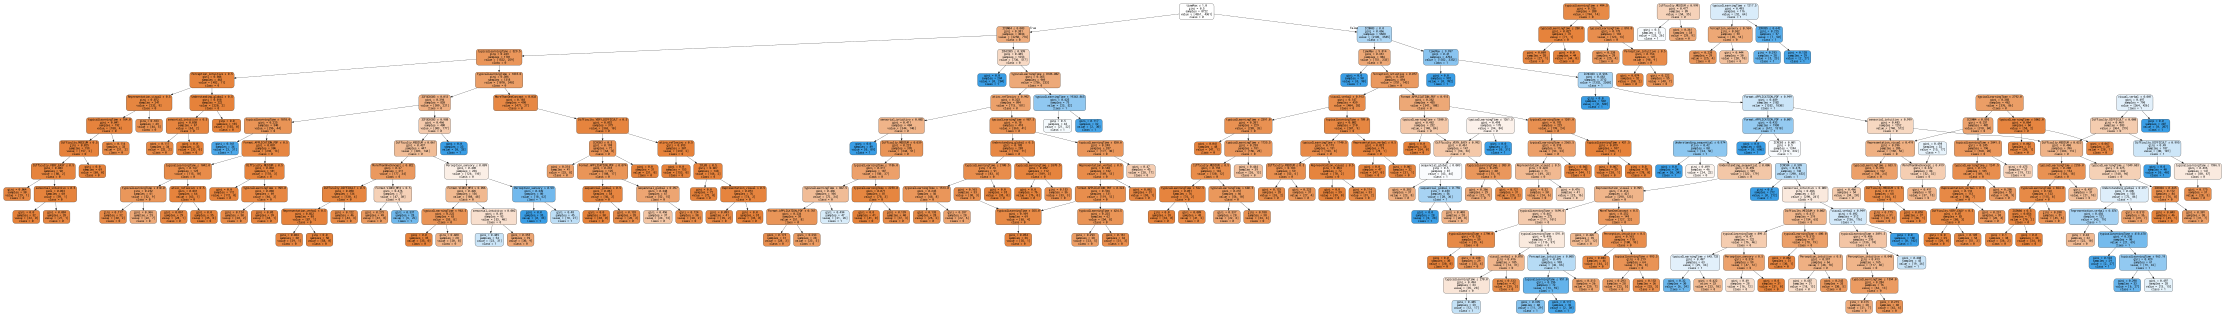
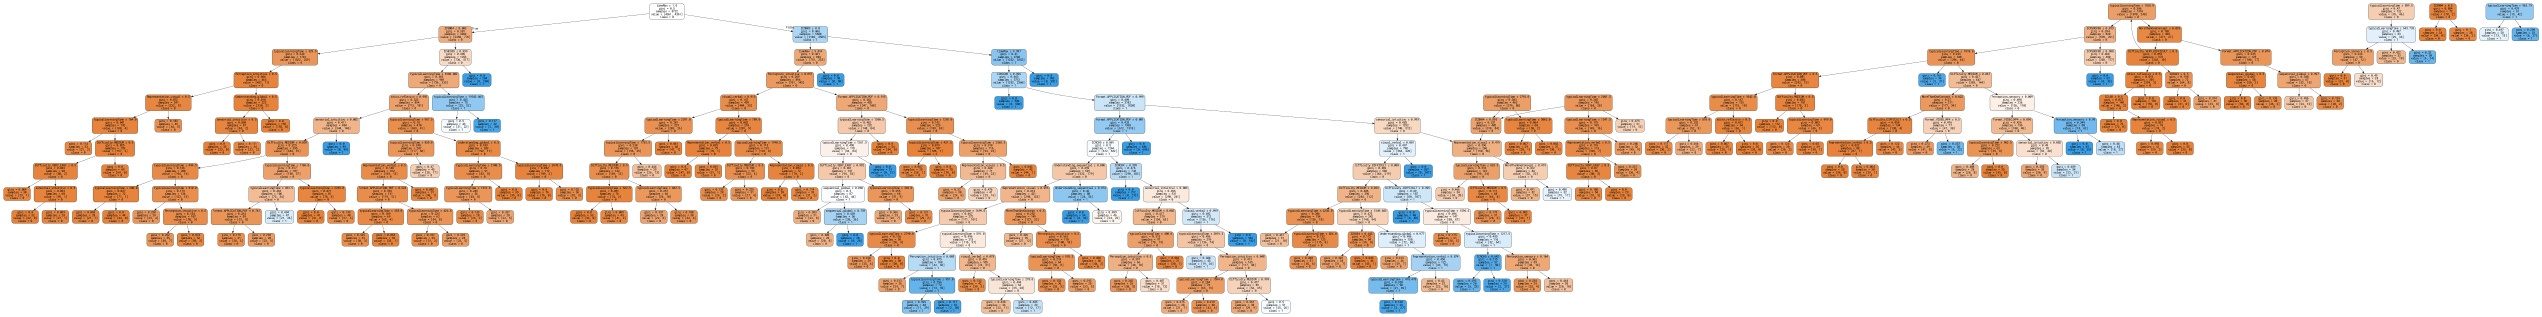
edge "typicalLearningTime ≤ 529.5" -> "typicalLearningTime ≤ 1835.0": now "Difficulty.VERY_DIFFICULT ≤ 0.5" -> "typicalLearningTime ≤ 1835.0"
edge "sensorial_intuitivo ≤ 0.999" -> "Difficulty.MEDIUM ≤ 0.023": now "sensorial_intuitivo ≤ 0.999" -> "visual_verbal ≤ 0.001"
edge "ICFSOOC03 ≤ 0.988" -> "Difficulty.MEDIUM ≤ 0.067": now "typicalLearningTime ≤ 1818.0" -> "Difficulty.MEDIUM ≤ 0.067"
edge "typicalLearningTime ≤ 1300.5" -> "Difficulty.VERY_EASY ≤ 0.992": now "typicalLearningTime ≤ 1300.5" -> "typicalLearningTime ≤ 1261.5"
edge "ICSN04 ≤ 0.895" -> "typicalLearningTime ≤ 2041.5": reversed
node "Understanding_sequential ≤ 0.974": text "ativo = 0.42" -> "gini = 0.42"
edge "gini = 0.498" -> "MoreThanOneConcept ≤ 0.419": reversed
edge "ICRC03 ≤ 0.5" -> "Format.APPLICATION_PDF ≤ 0.074": now "MoreThanOneConcept ≤ 0.033" -> "Format.APPLICATION_PDF ≤ 0.074"
edge "Understanding_sequential ≤ 0.974" -> "Understanding_sequential ≤ 0.006": reversed
edge "Difficulty.MEDIUM ≤ 0.039" -> "typicalLearningTime ≤ 494.5": added
edge "gini = 0.165" -> "typicalLearningTime ≤ 355.0": reversed
edge "typicalLearningTime ≤ 824.0" -> "ICSN04 ≤ 0.5": removed
edge "typicalLearningTime ≤ 1596.5" -> "typicalLearningTime ≤ 1217.5": added
edge "Difficulty.MEDIUM ≤ 0.002" -> "typicalLearningTime ≤ 899.5": removed
edge "typicalLearningTime ≤ 899.5" -> "Perception_sensory ≤ 0.5": now "typicalLearningTime ≤ 643.733" -> "Perception_sensory ≤ 0.5"
edge "typicalLearningTime ≤ 418.478" -> "typicalLearningTime ≤ 963.19": removed
edge "Perception_intuitive ≤ 0.048" -> "Difficulty.MEDIUM ≤ 0.999": added
node "gini = 0.422": text "ativo = 33" -> "samples = 33"
node "gini = 0.438": added
